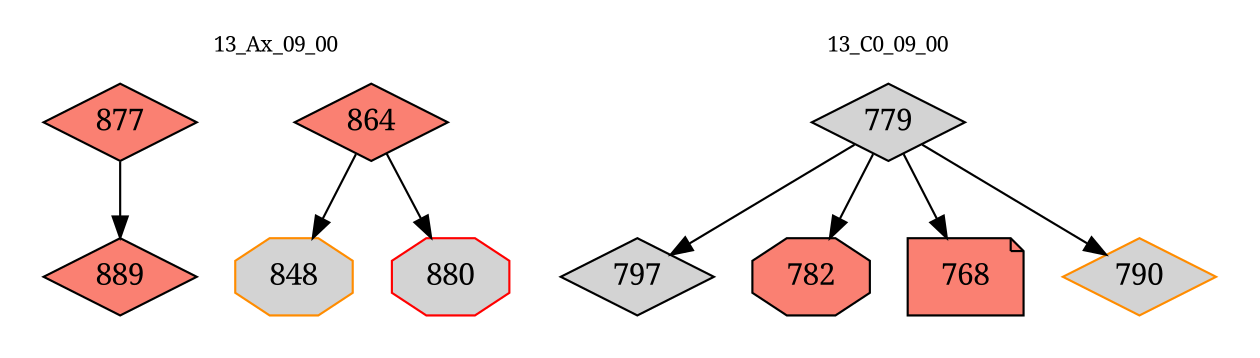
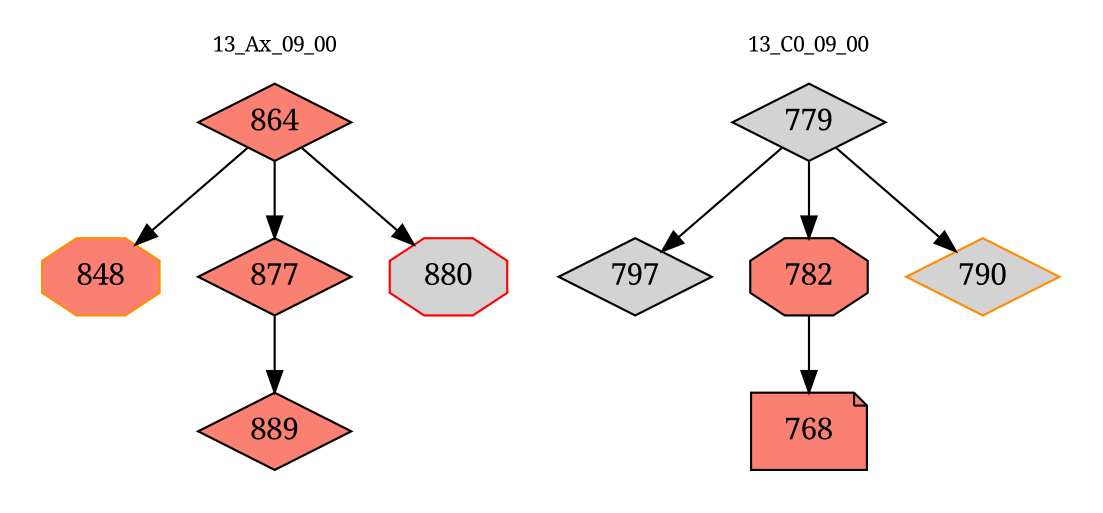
edge "779" -> "768": now "782" -> "768"
edge "864" -> "877": added
node "848": fillcolor lightgrey -> salmon
